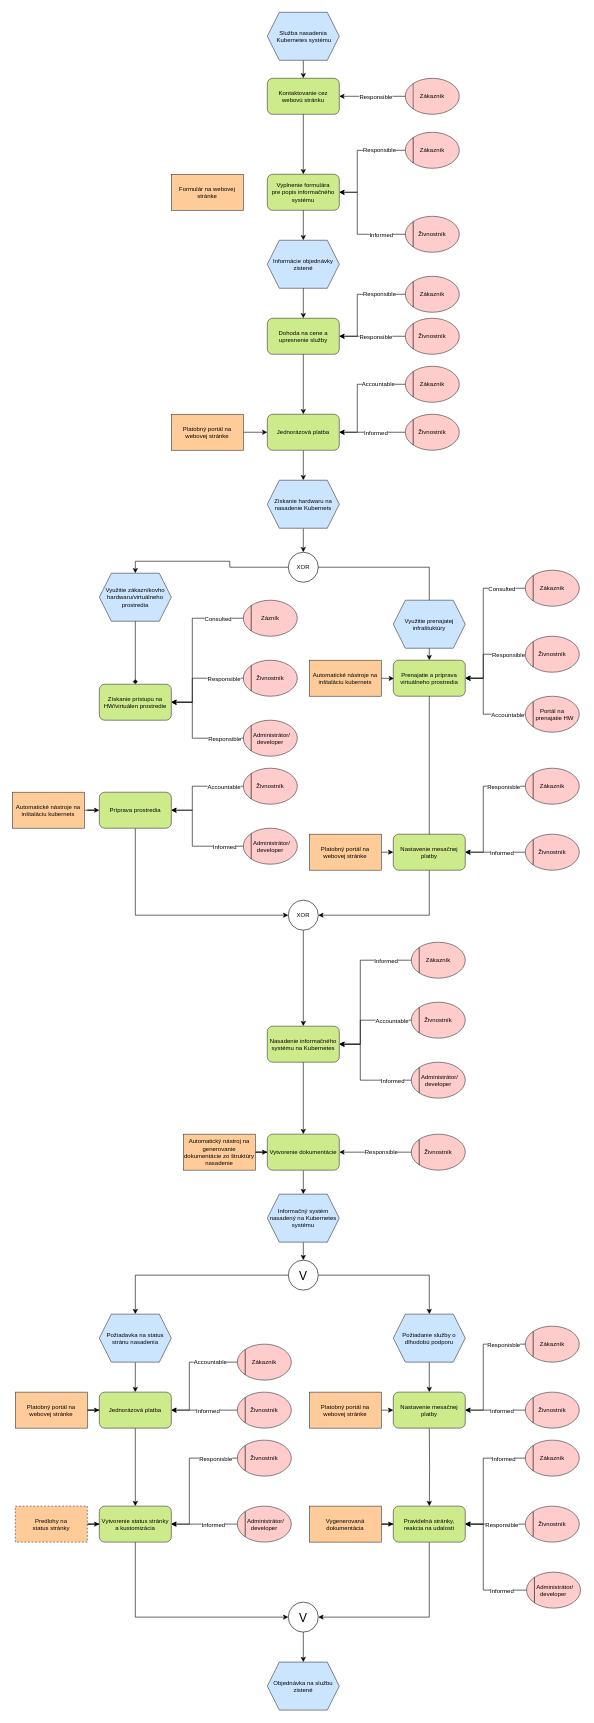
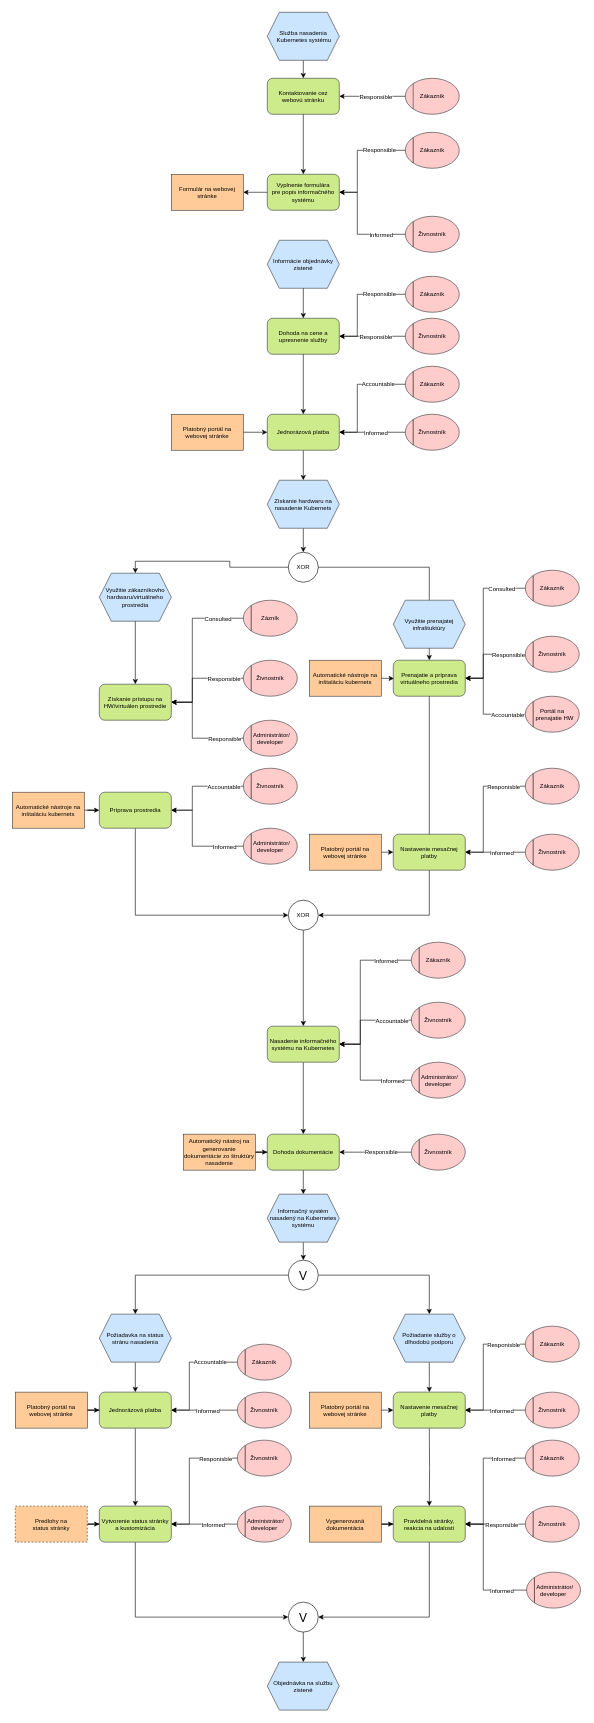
edge "Vyplnenie formulára pre popis informačného systému" -> "Informácie objednávky zistené": now "Vyplnenie formulára pre popis informačného systému" -> "Formulár na webovej stránke"
edge "Využitie zákazníkovho hardwaru/virtuálneho prostredia" -> "Získanie prístupu na HW/virtuálen prostredie": arrowhead diamond -> classic
node "Vytvorenie dokumentácie": label "Vytvorenie dokumentácie" -> "Dohoda dokumentácie"
